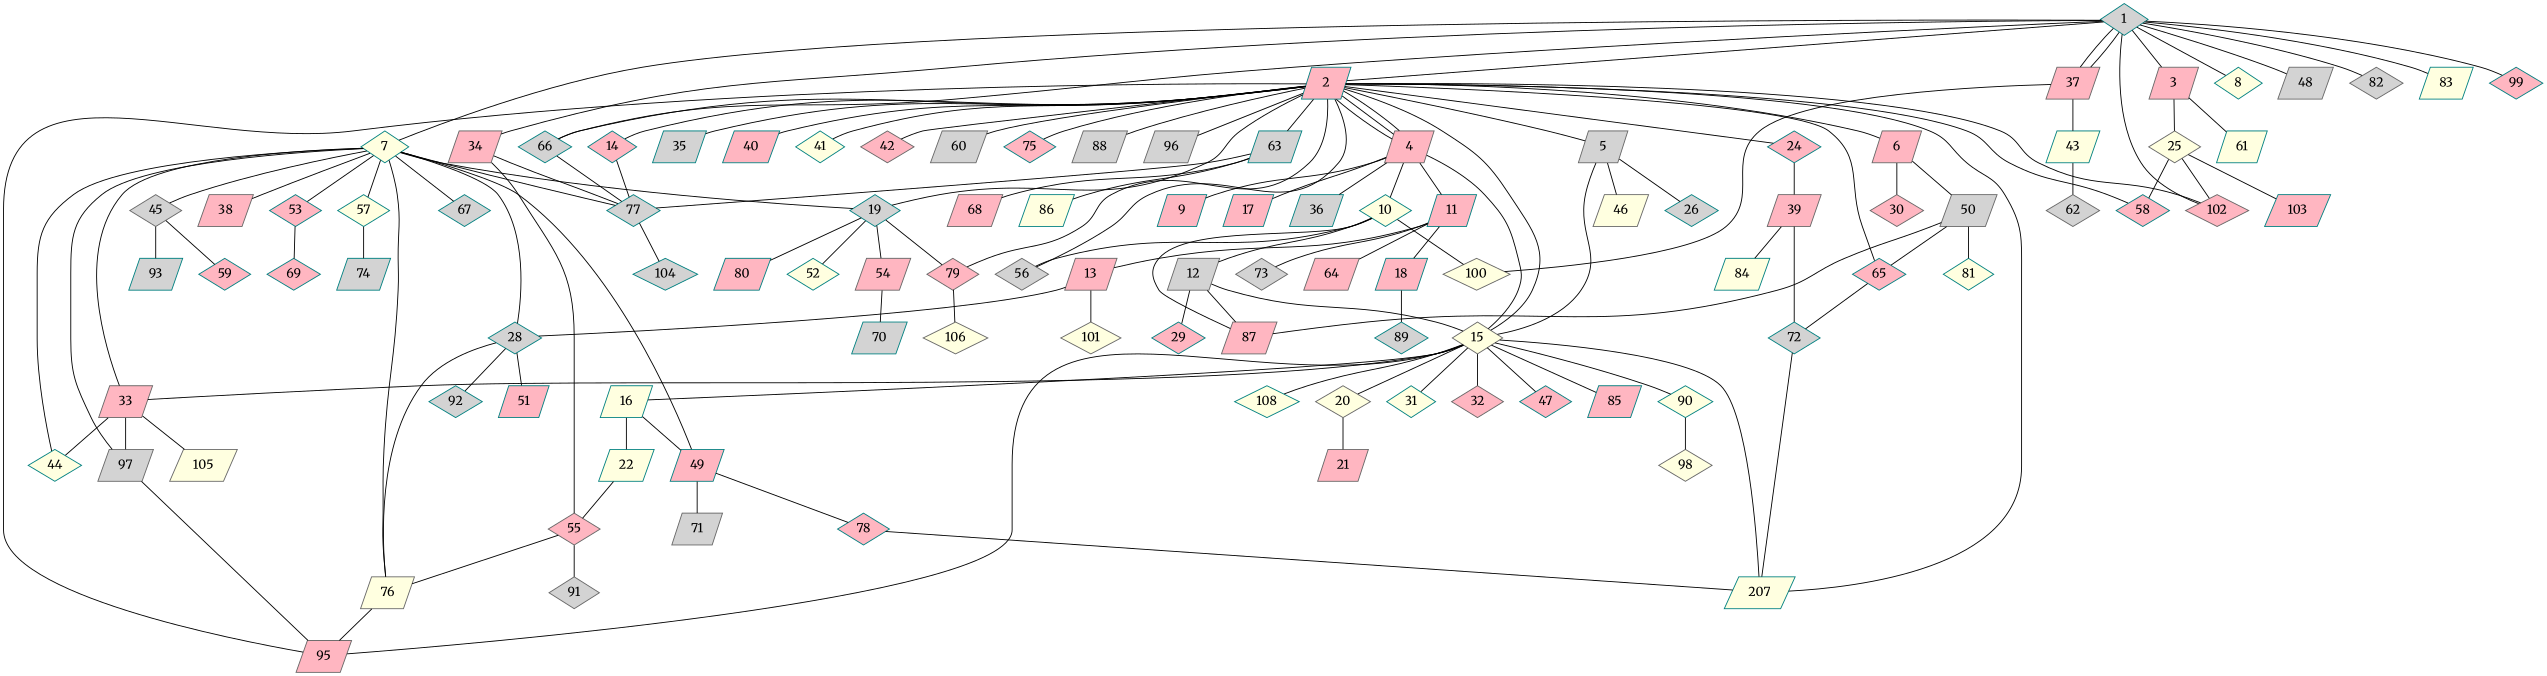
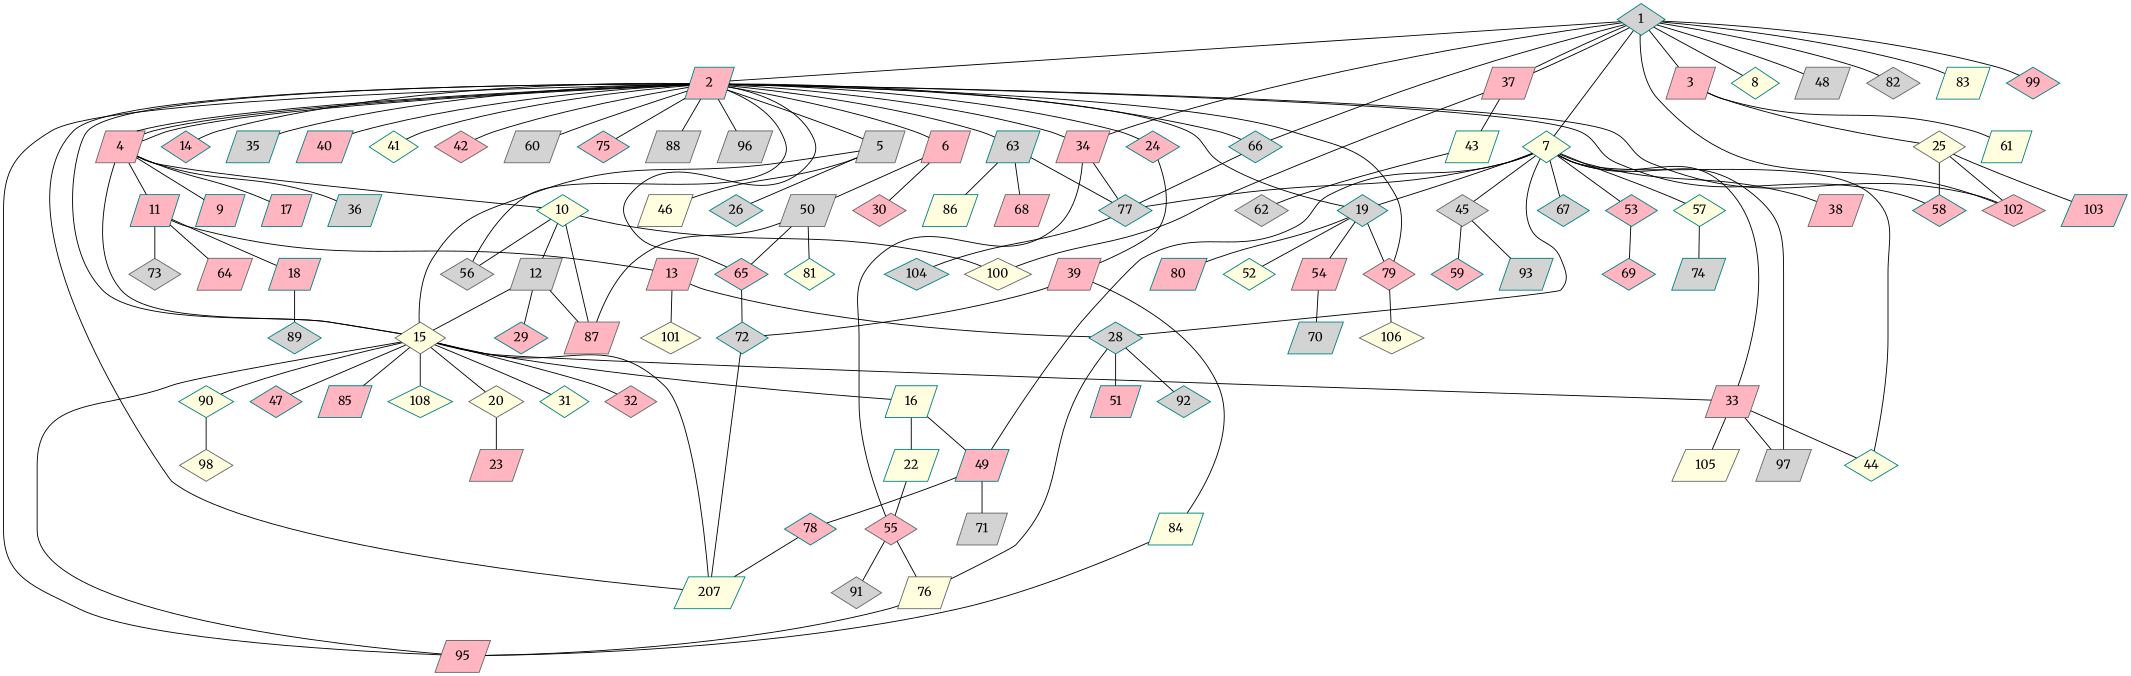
edge "2" -- "34": added
edge "14" -- "77": removed
edge "7" -- "76": removed
node "21": label "21" -> "23"
edge "97" -- "95": now "84" -- "95"
